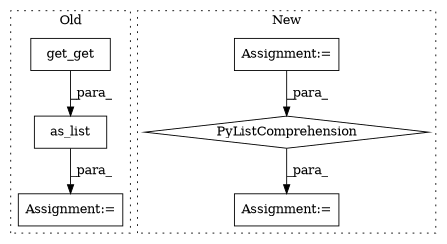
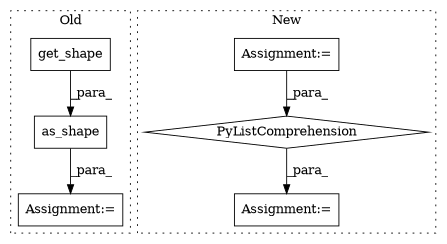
node "get_get": label "get_get" -> "get_shape"
node "as_list": label "as_list" -> "as_shape"
